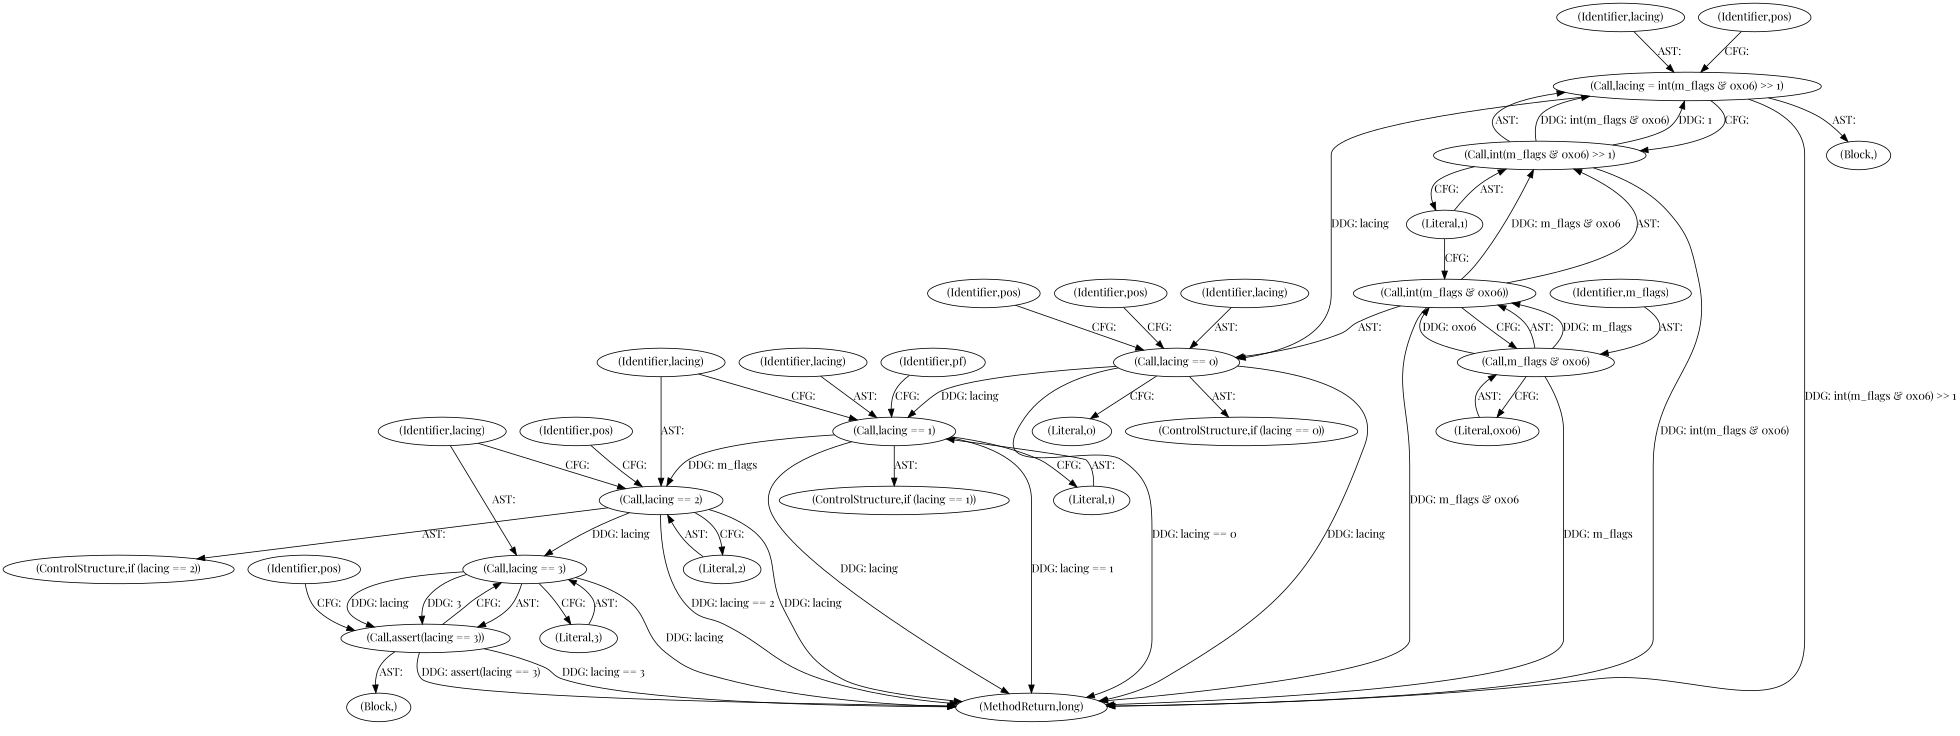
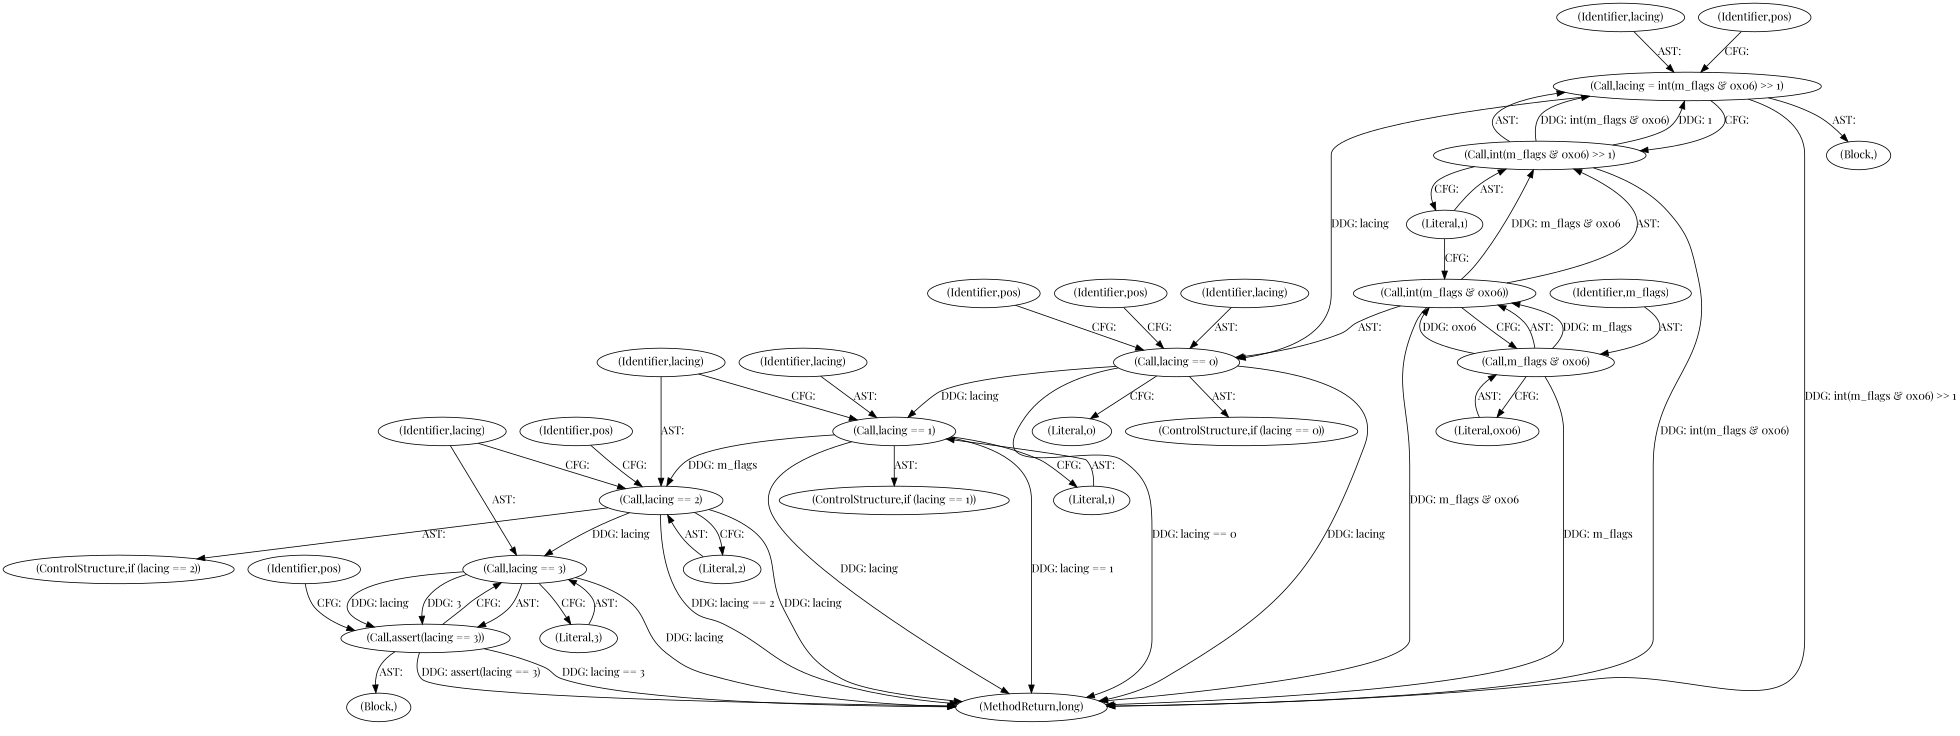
node "(Identifier,pf)": removed
